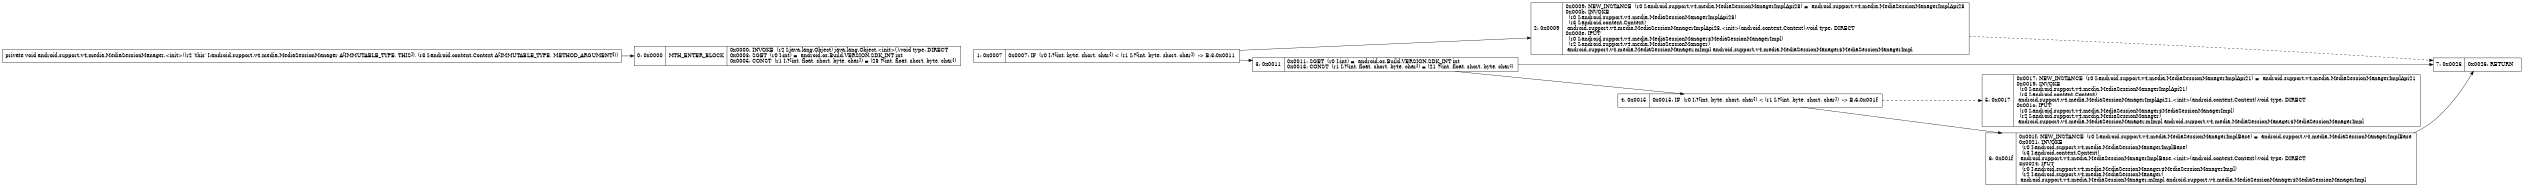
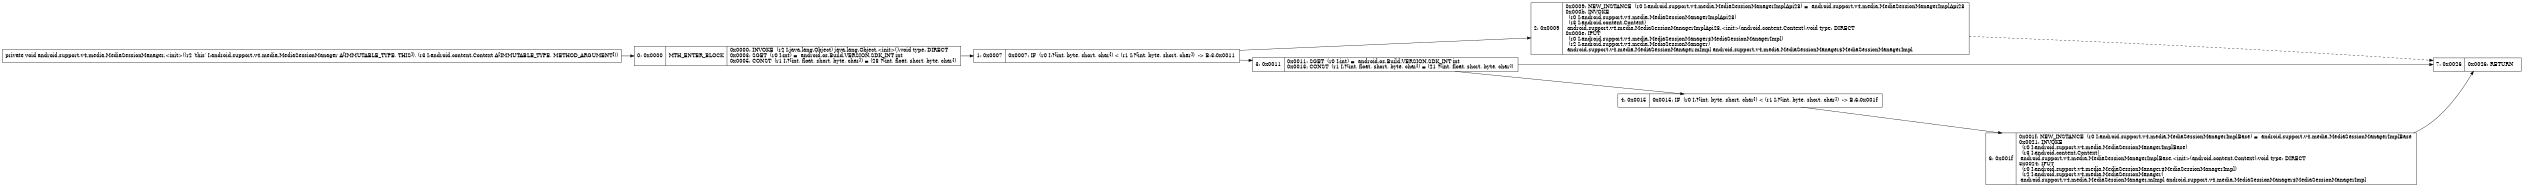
edge "0: 0x0000" -> "1: 0x0007": added
node "5: 0x0017": removed
